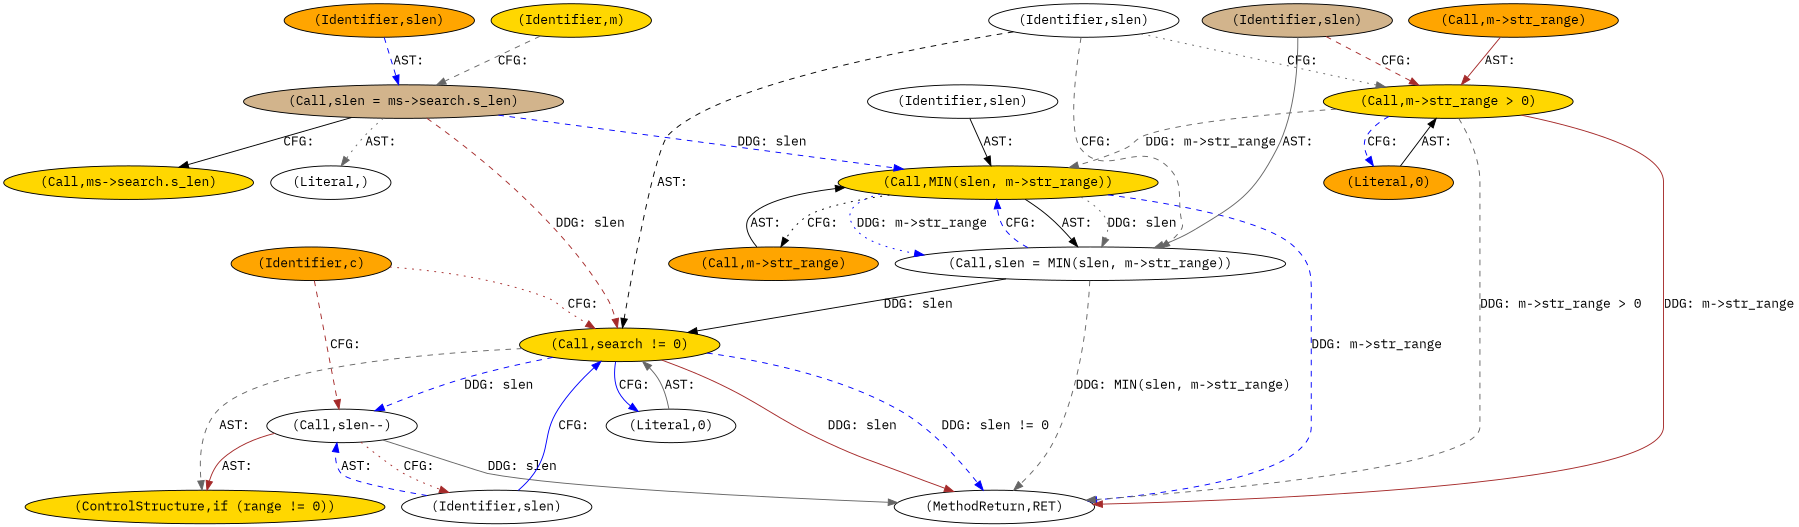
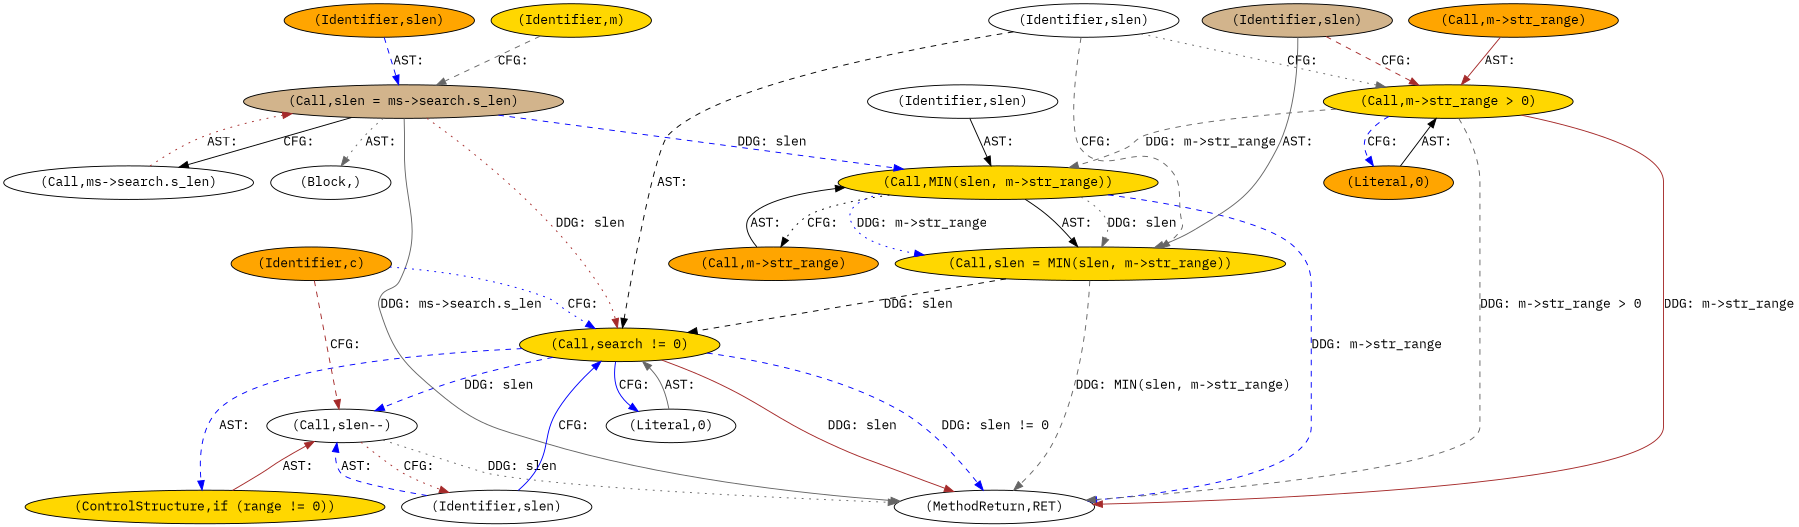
edge "(Call,ms->search.s_len)" -> "(Call,slen = ms->search.s_len)": added, label "AST:"
node "(Call,ms->search.s_len)": fillcolor gold -> white
node "(Literal,)": label "(Literal,)" -> "(Block,)"
edge "(Call,slen = ms->search.s_len)" -> "(Call,search != 0)": style dashed -> dotted
edge "(Call,slen = MIN(slen, m->str_range))" -> "(Call,MIN(slen, m->str_range))": removed, label "CFG:"
node "(Call,slen = MIN(slen, m->str_range))": fillcolor white -> gold
edge "(Identifier,c)" -> "(Call,search != 0)": color brown -> blue
edge "(Call,slen = MIN(slen, m->str_range))" -> "(Call,search != 0)": style solid -> dashed
edge "(Call,search != 0)" -> "(ControlStructure,if (range != 0))": color gray40 -> blue
edge "(Call,slen = ms->search.s_len)" -> "(MethodReturn,RET)": added, label "DDG: ms->search.s_len"
edge "(Call,slen--)" -> "(ControlStructure,if (range != 0))": reversed
edge "(Call,slen--)" -> "(MethodReturn,RET)": style solid -> dotted
